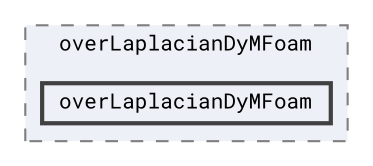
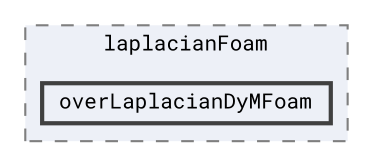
cluster "overLaplacianDyMFoam": label "overLaplacianDyMFoam" -> "laplacianFoam"
